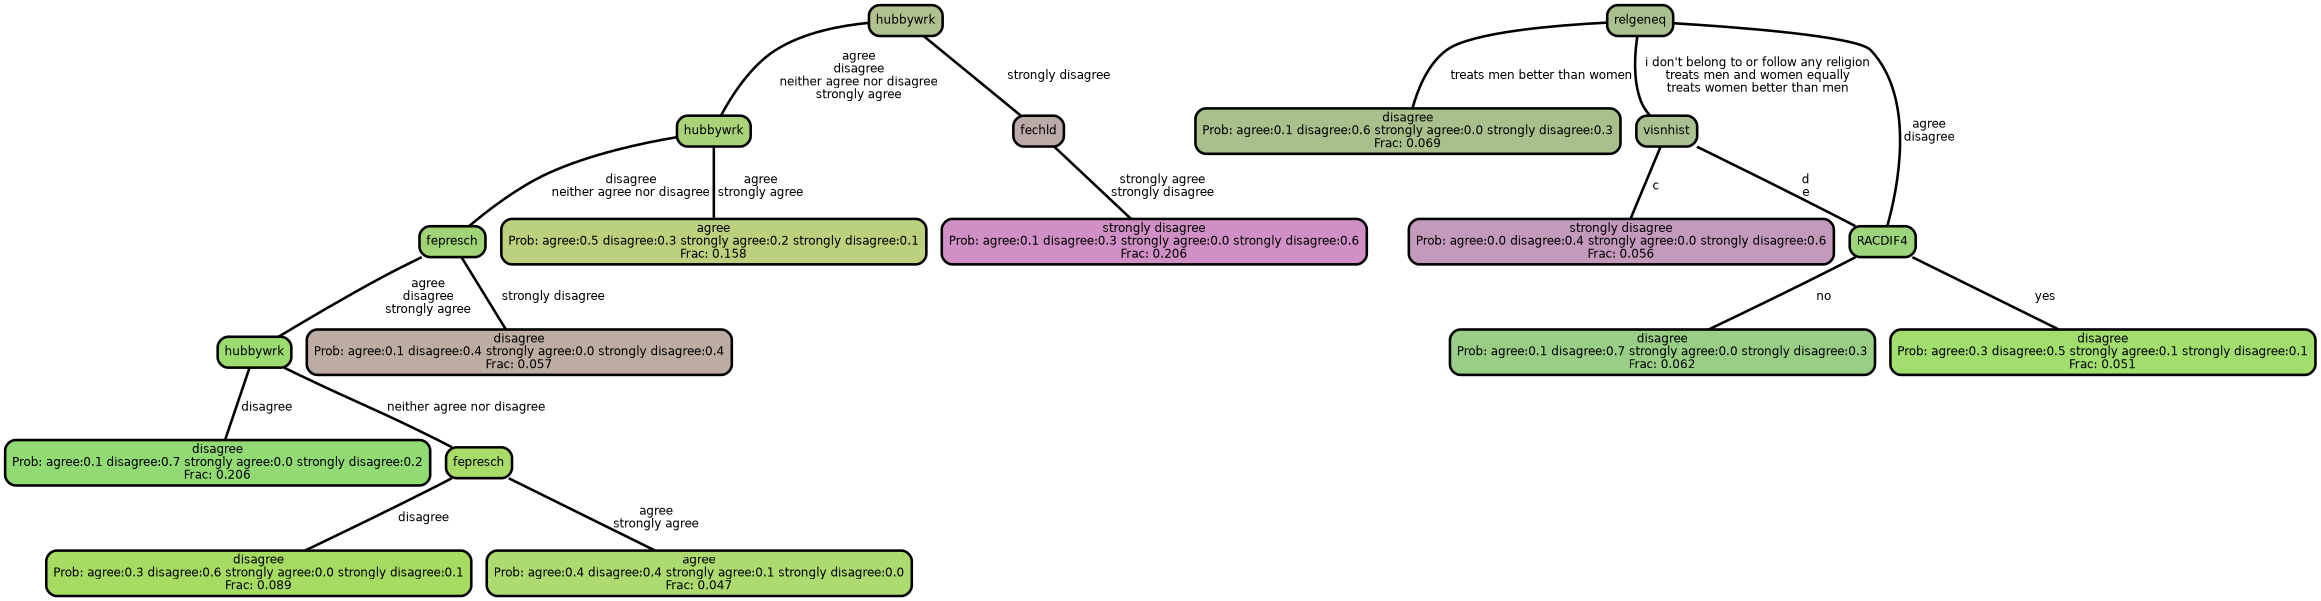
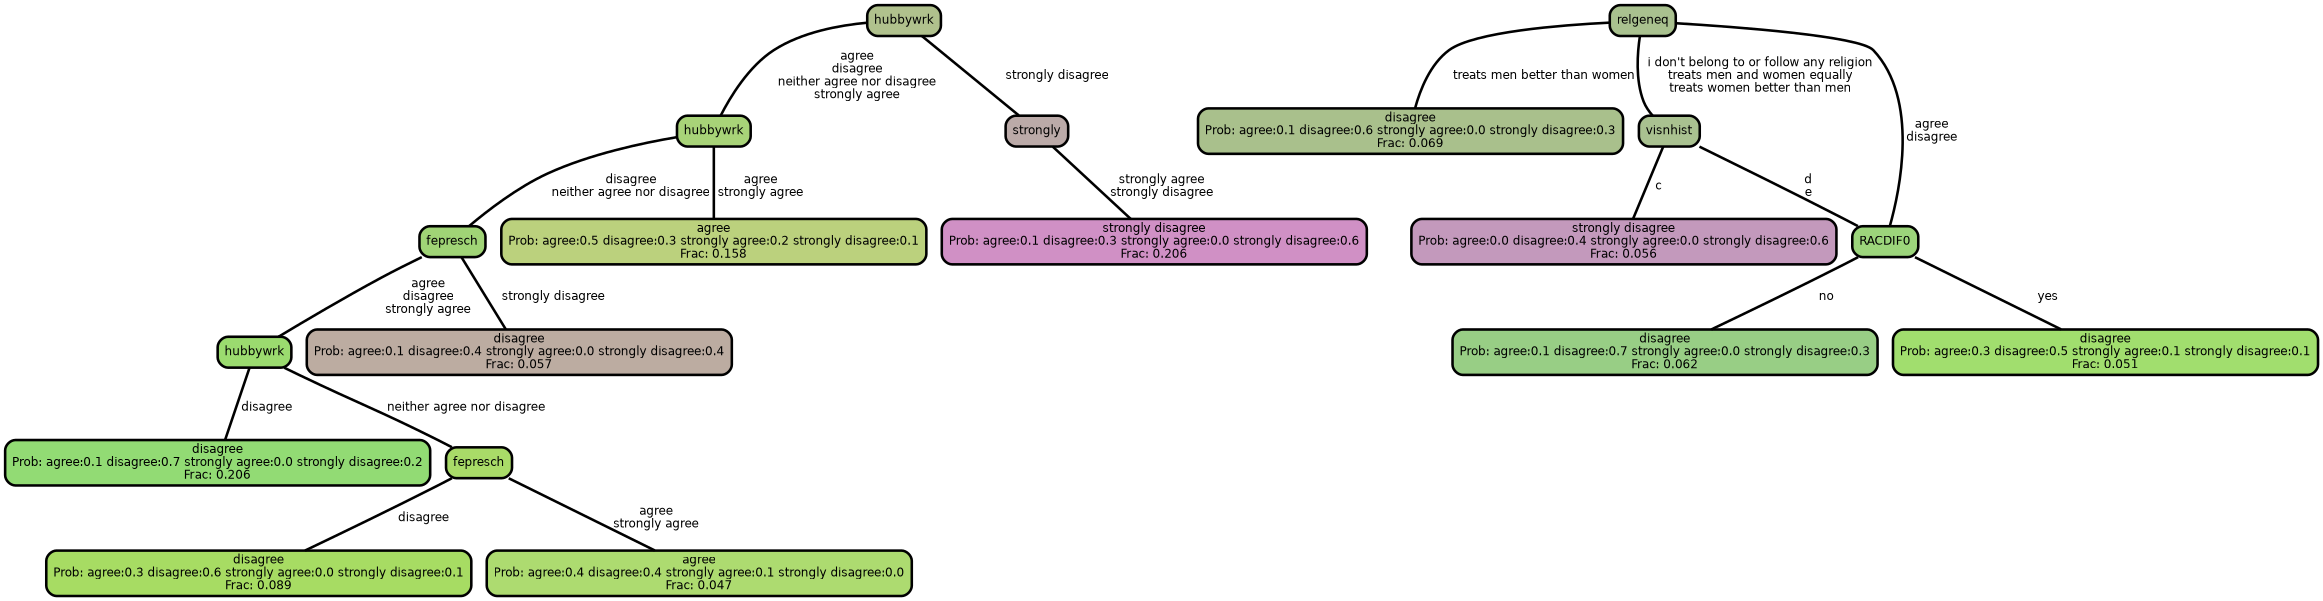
node "fechld": label "fechld" -> "strongly"
node "RACDIF4": label "RACDIF4" -> "RACDIF0"
